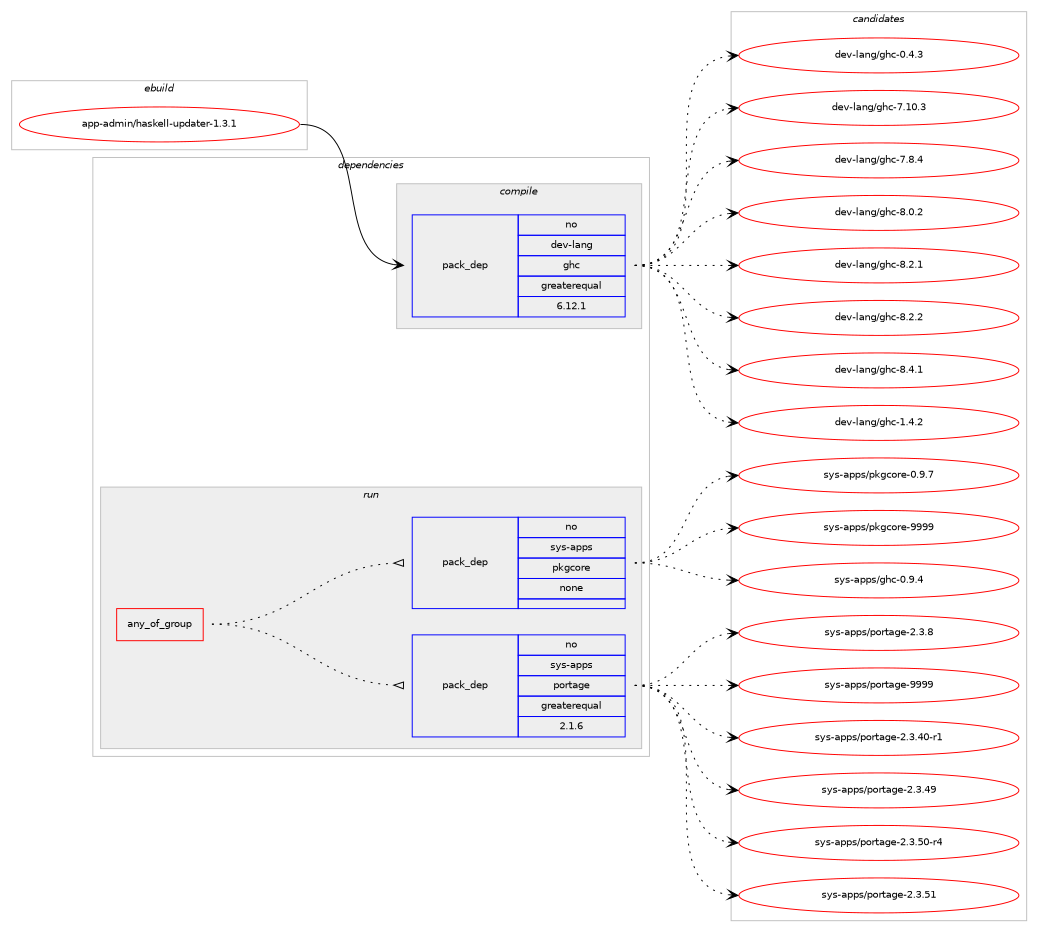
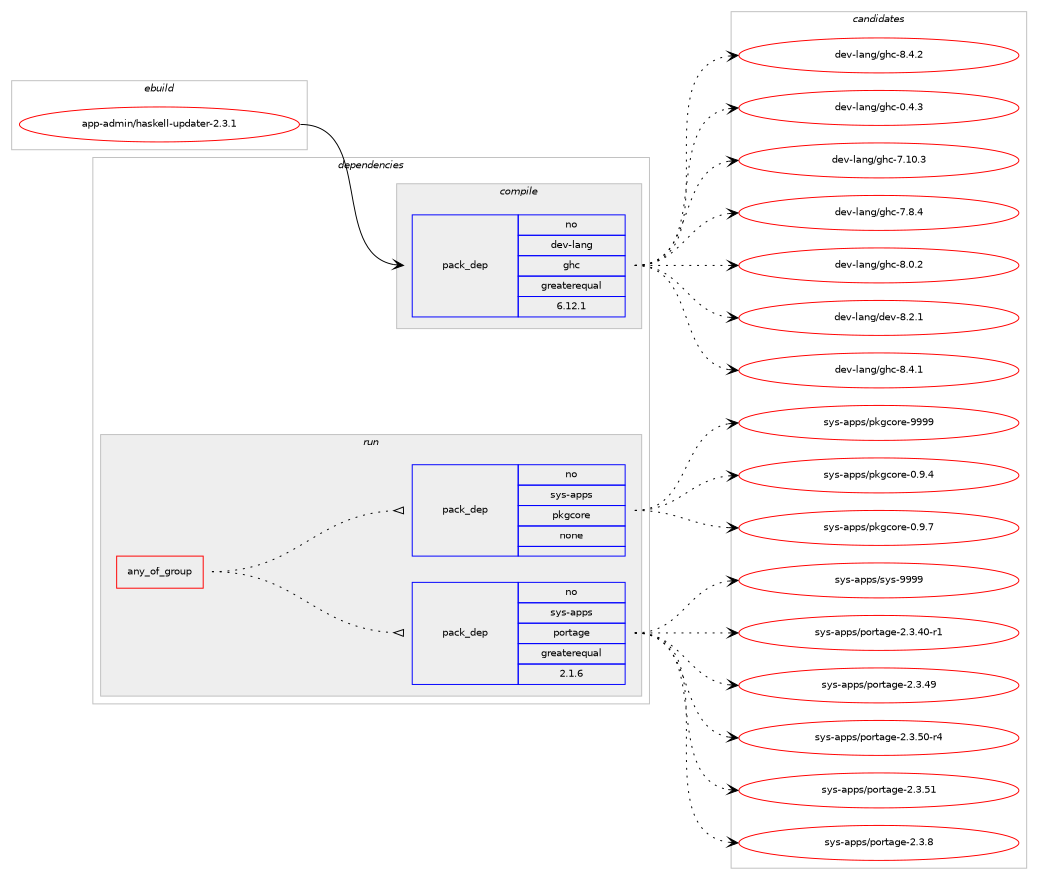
node "app-admin/haskell-updater-1.3.1": label "app-admin/haskell-updater-1.3.1" -> "app-admin/haskell-updater-2.3.1"
node "dev-lang/ghc-8.2.1": label "dev-lang/ghc-8.2.1" -> "dev-lang/dev-8.2.1"
node "dev-lang/ghc-8.2.2": removed
node "dev-lang/ghc-1.4.2": label "dev-lang/ghc-1.4.2" -> "dev-lang/ghc-8.4.2"
node "sys-apps/ghc-0.9.4": label "sys-apps/ghc-0.9.4" -> "sys-apps/pkgcore-0.9.4"
node "sys-apps/portage-9999": label "sys-apps/portage-9999" -> "sys-apps/sys-9999"
